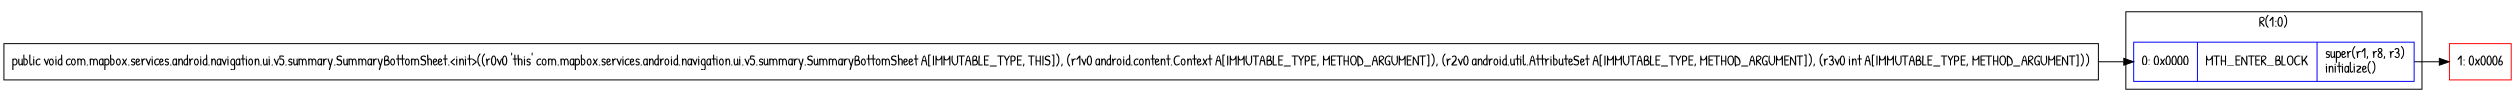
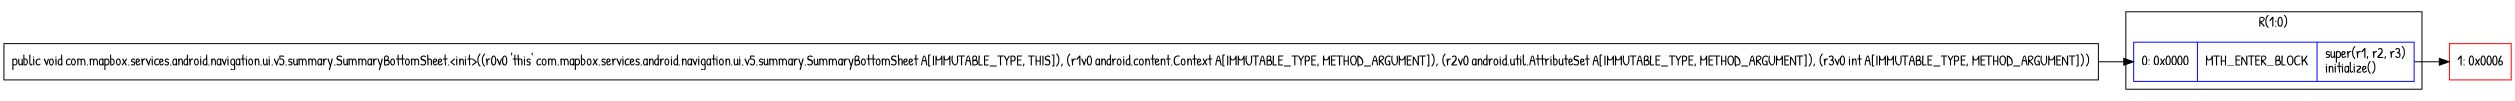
node "0: 0x0000": text "super(r1, r8, r3)" -> "super(r1, r2, r3)"
